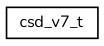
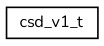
node "csd_v7_t": label "csd_v7_t" -> "csd_v1_t"
